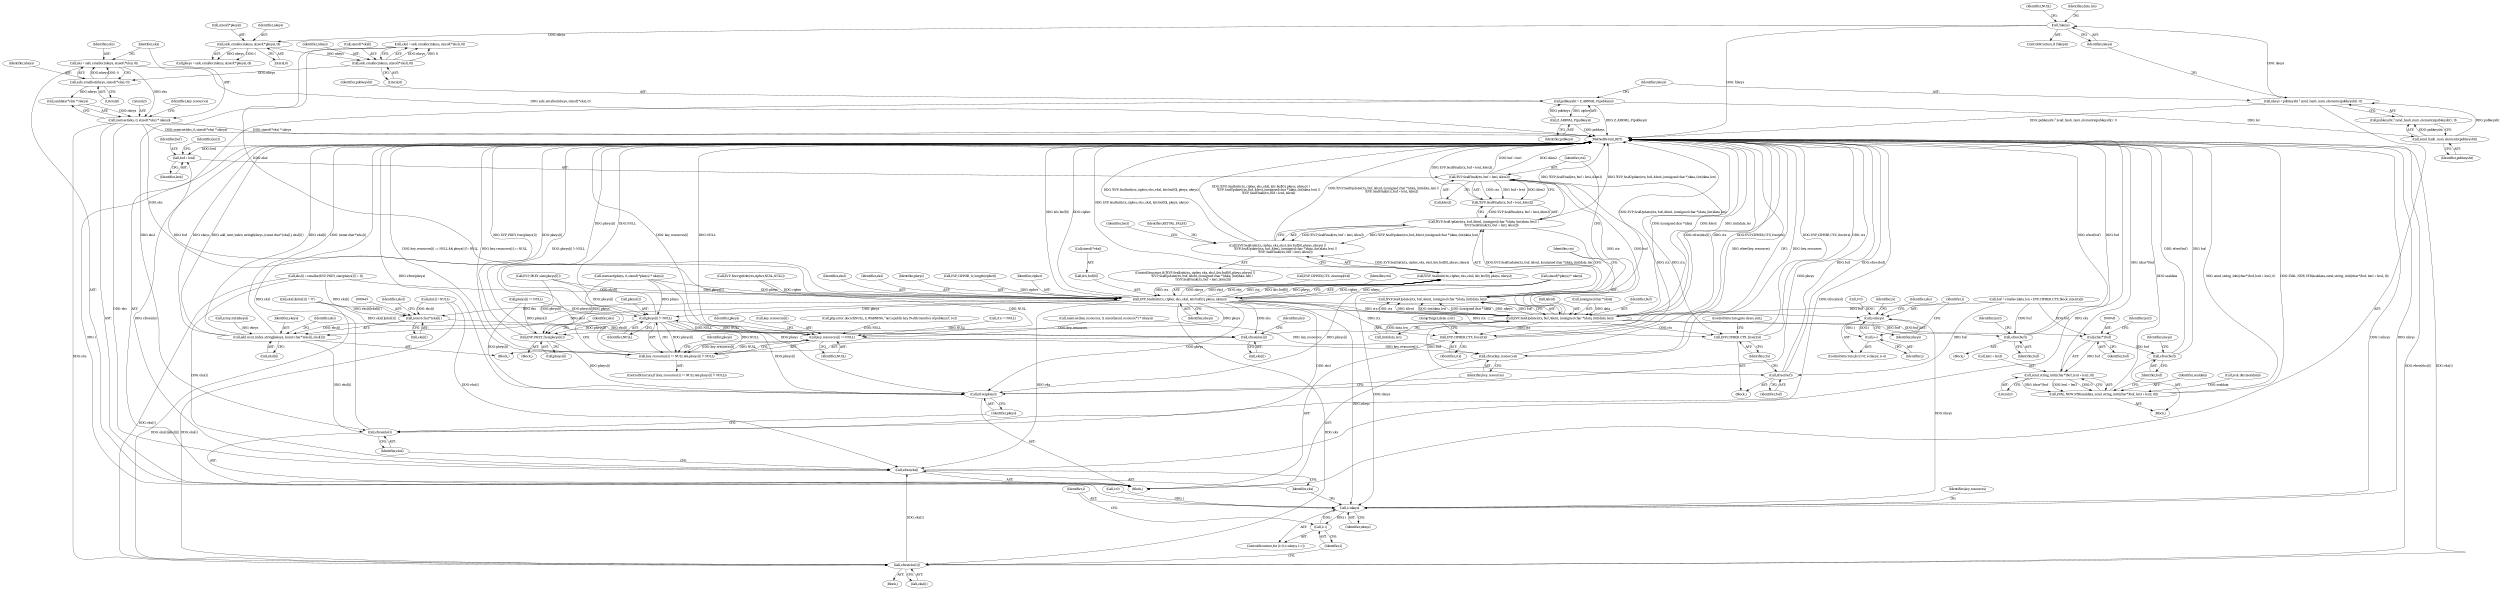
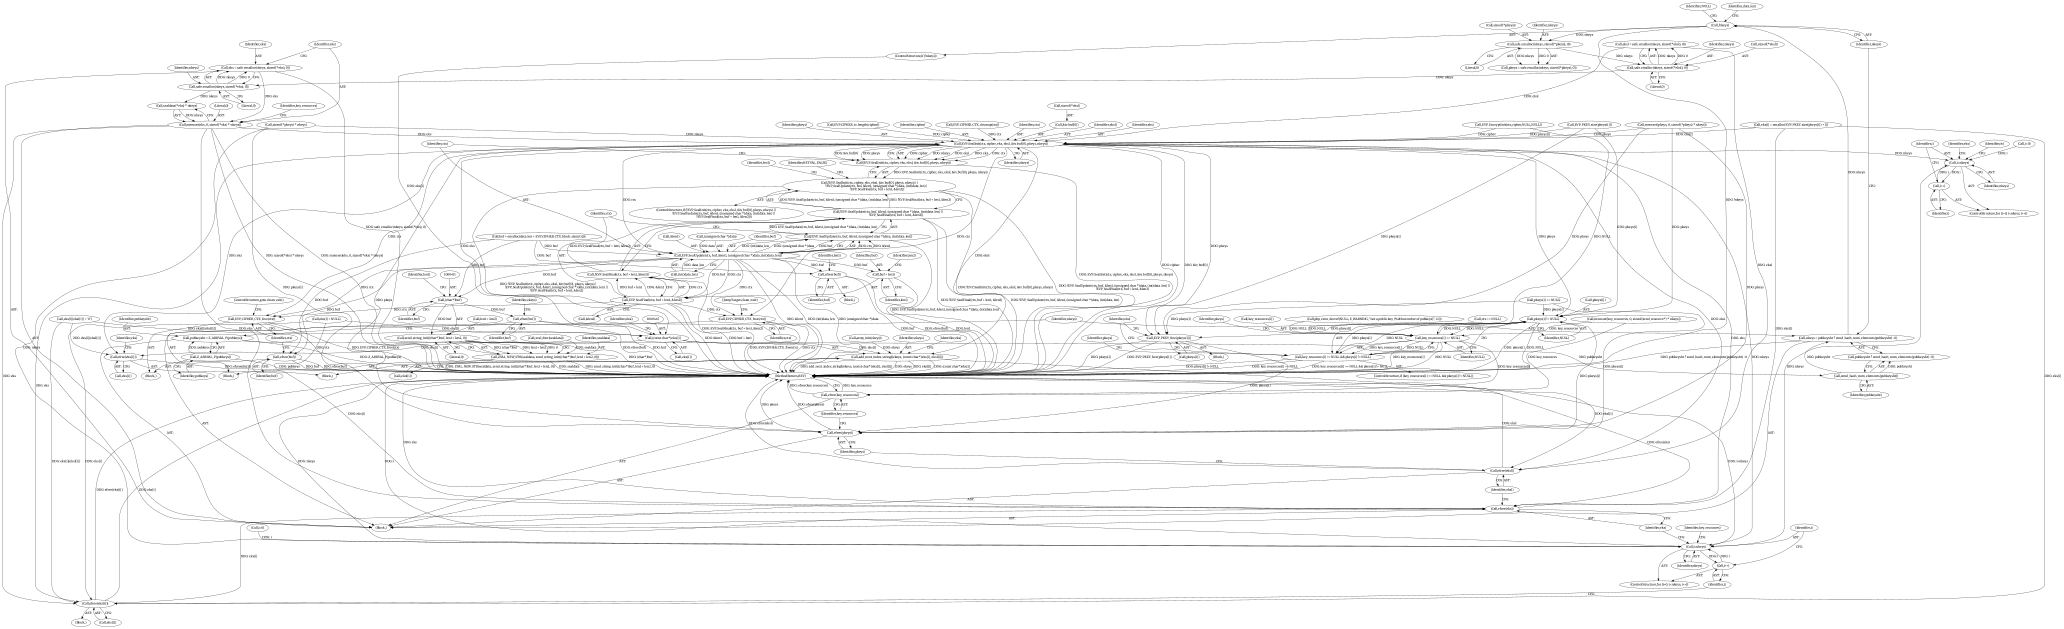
edge "(Call,pubkeysht = Z_ARRVAL_P(pubkeys))" -> "(Call,Z_ARRVAL_P(pubkeys))": label "DDG: cipher" -> "CFG: "
edge "(Call,pubkeysht = Z_ARRVAL_P(pubkeys))" -> "(Call,zend_hash_num_elements(pubkeysht))": label "DDG: len" -> "DDG: pubkeysht"
edge "(MethodReturn,RET)" -> "(Call,buf + len1)": reversed
edge "(Call,eks[i] = emalloc(EVP_PKEY_size(pkeys[i]) + 1))" -> "(Call,(const char*)eks[i])": now "(ControlStructure,if (!nkeys))" -> "(Call,(const char*)eks[i])"
